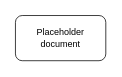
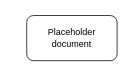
node "Placeholder document": moved (60, 38) -> (72, 38)
